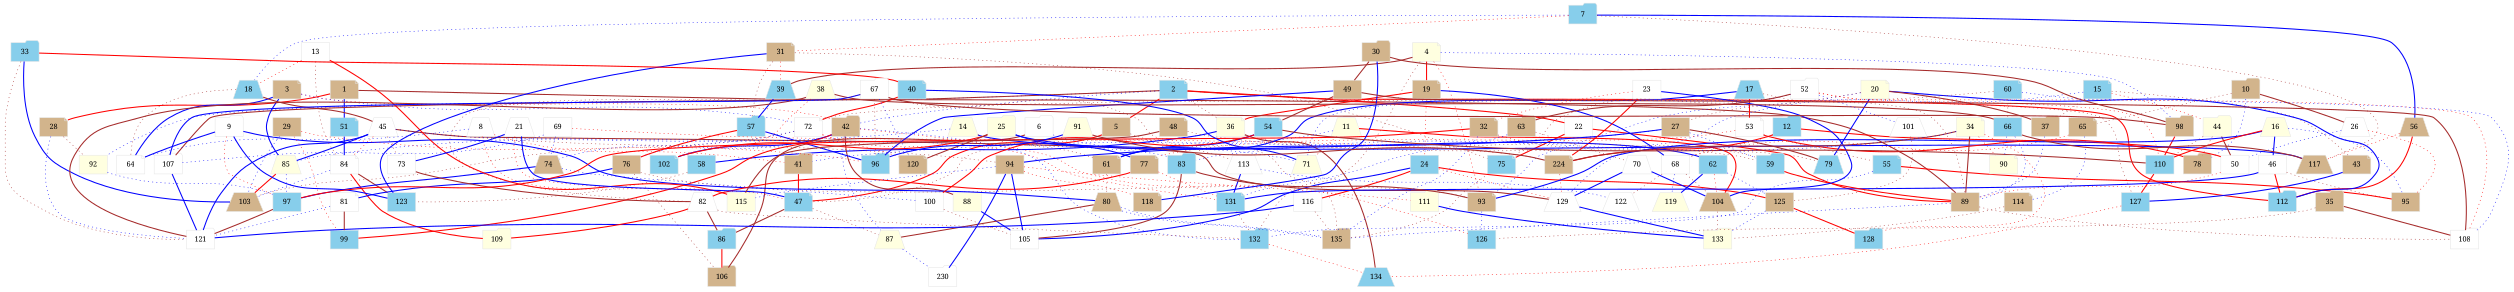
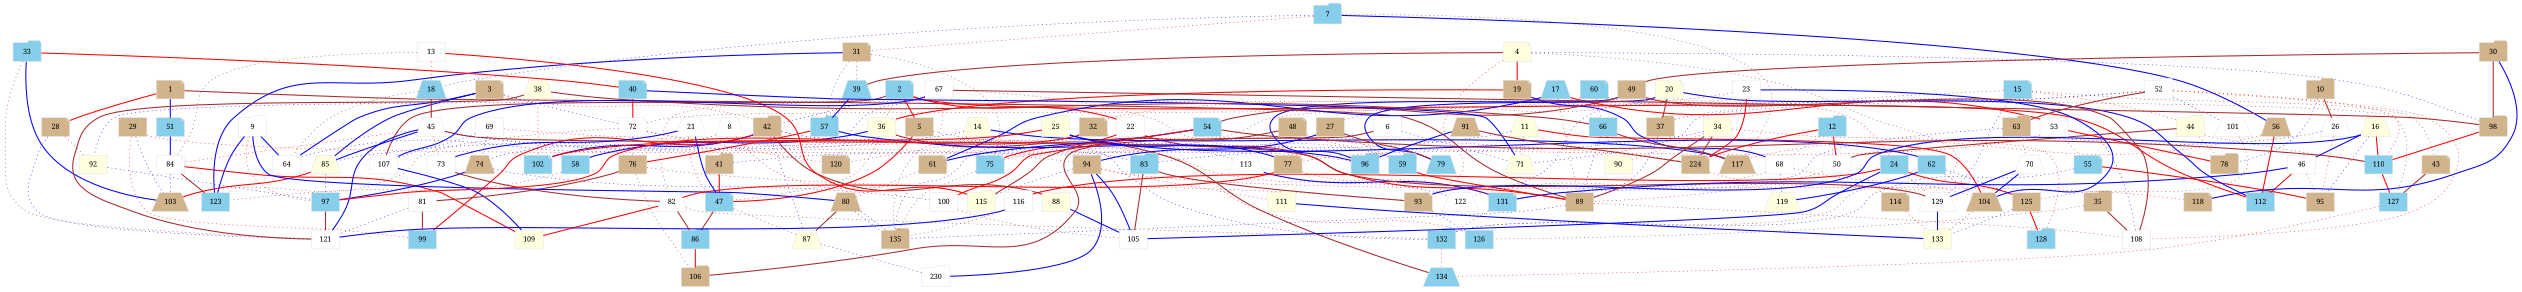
node "91": fillcolor lightyellow -> tan
node "65": removed
edge "25" -- "120": style bold -> dotted
edge "76" -- "81": color blue -> brown
edge "43" -- "127": color blue -> brown
edge "107" -- "121": now "107" -- "109"
